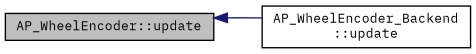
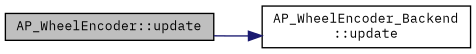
edge "AP_WheelEncoder_Backend ::update" -> "AP_WheelEncoder::update": reversed
